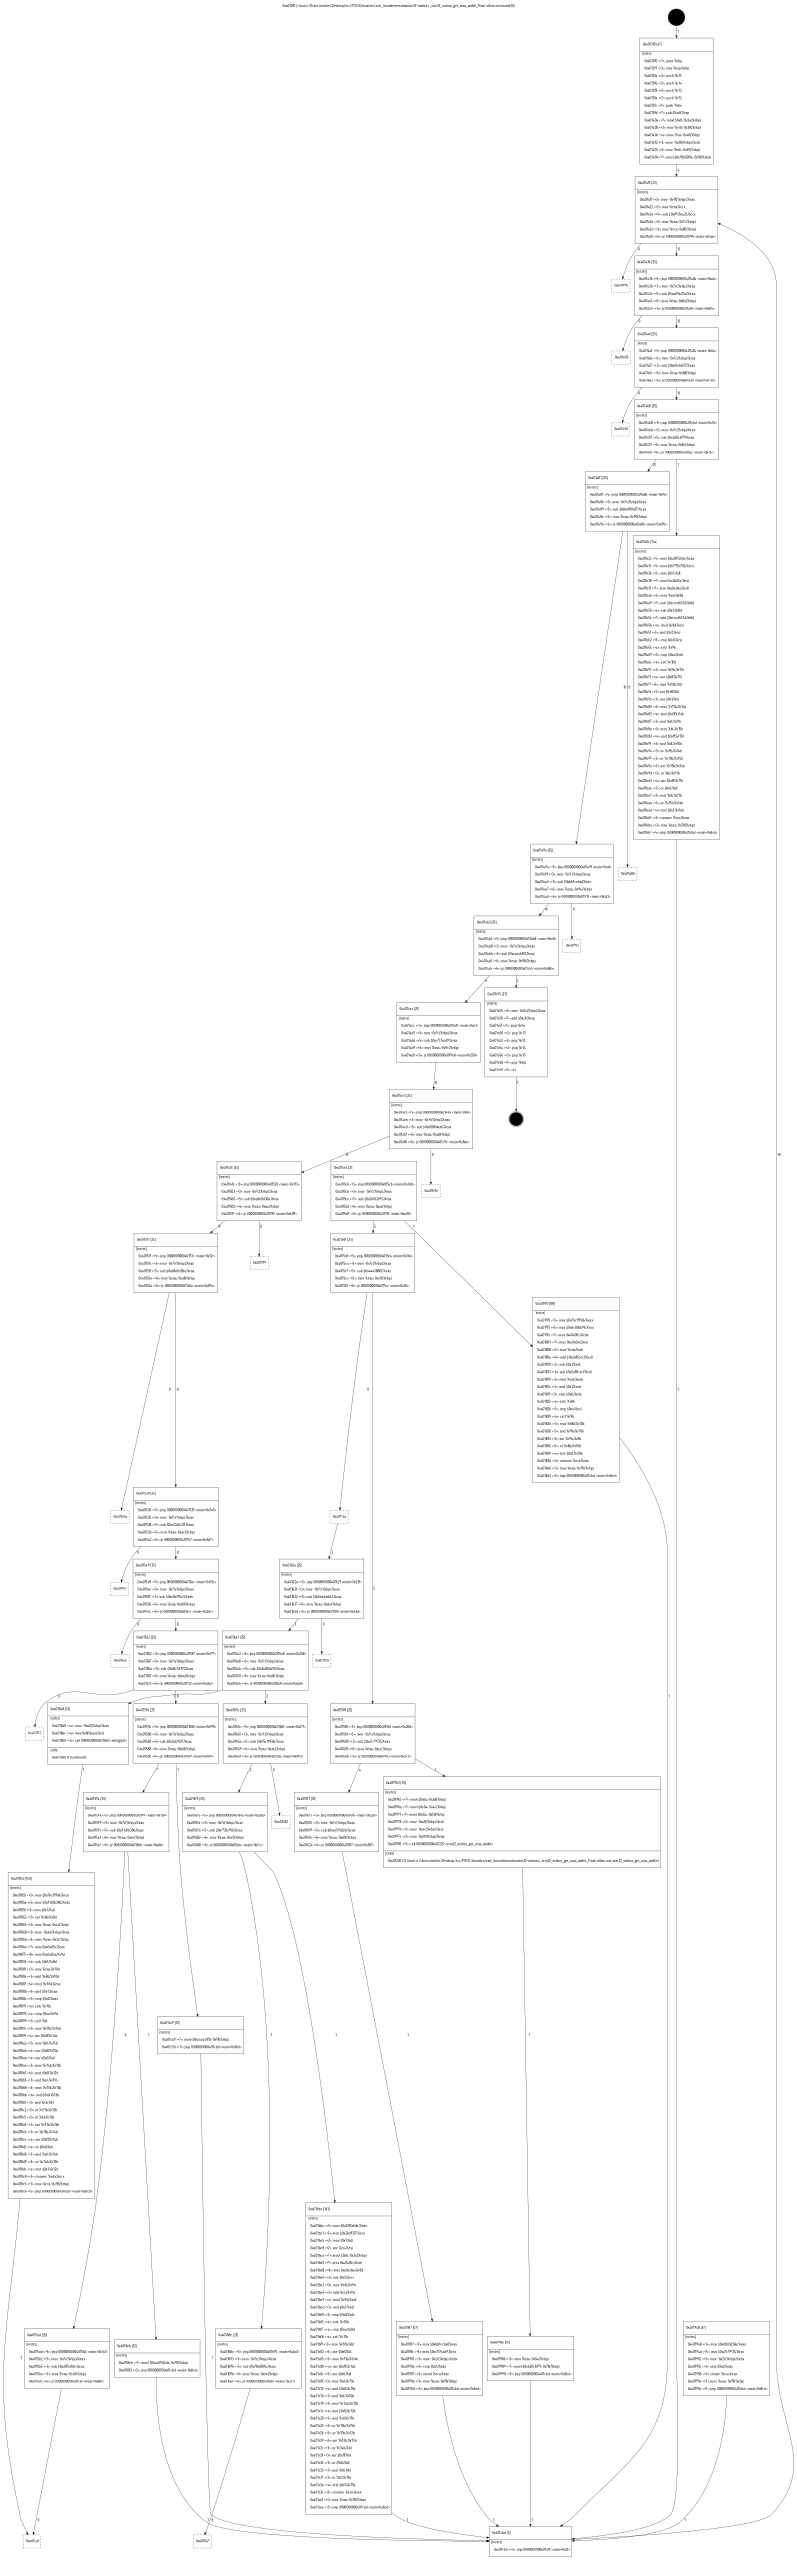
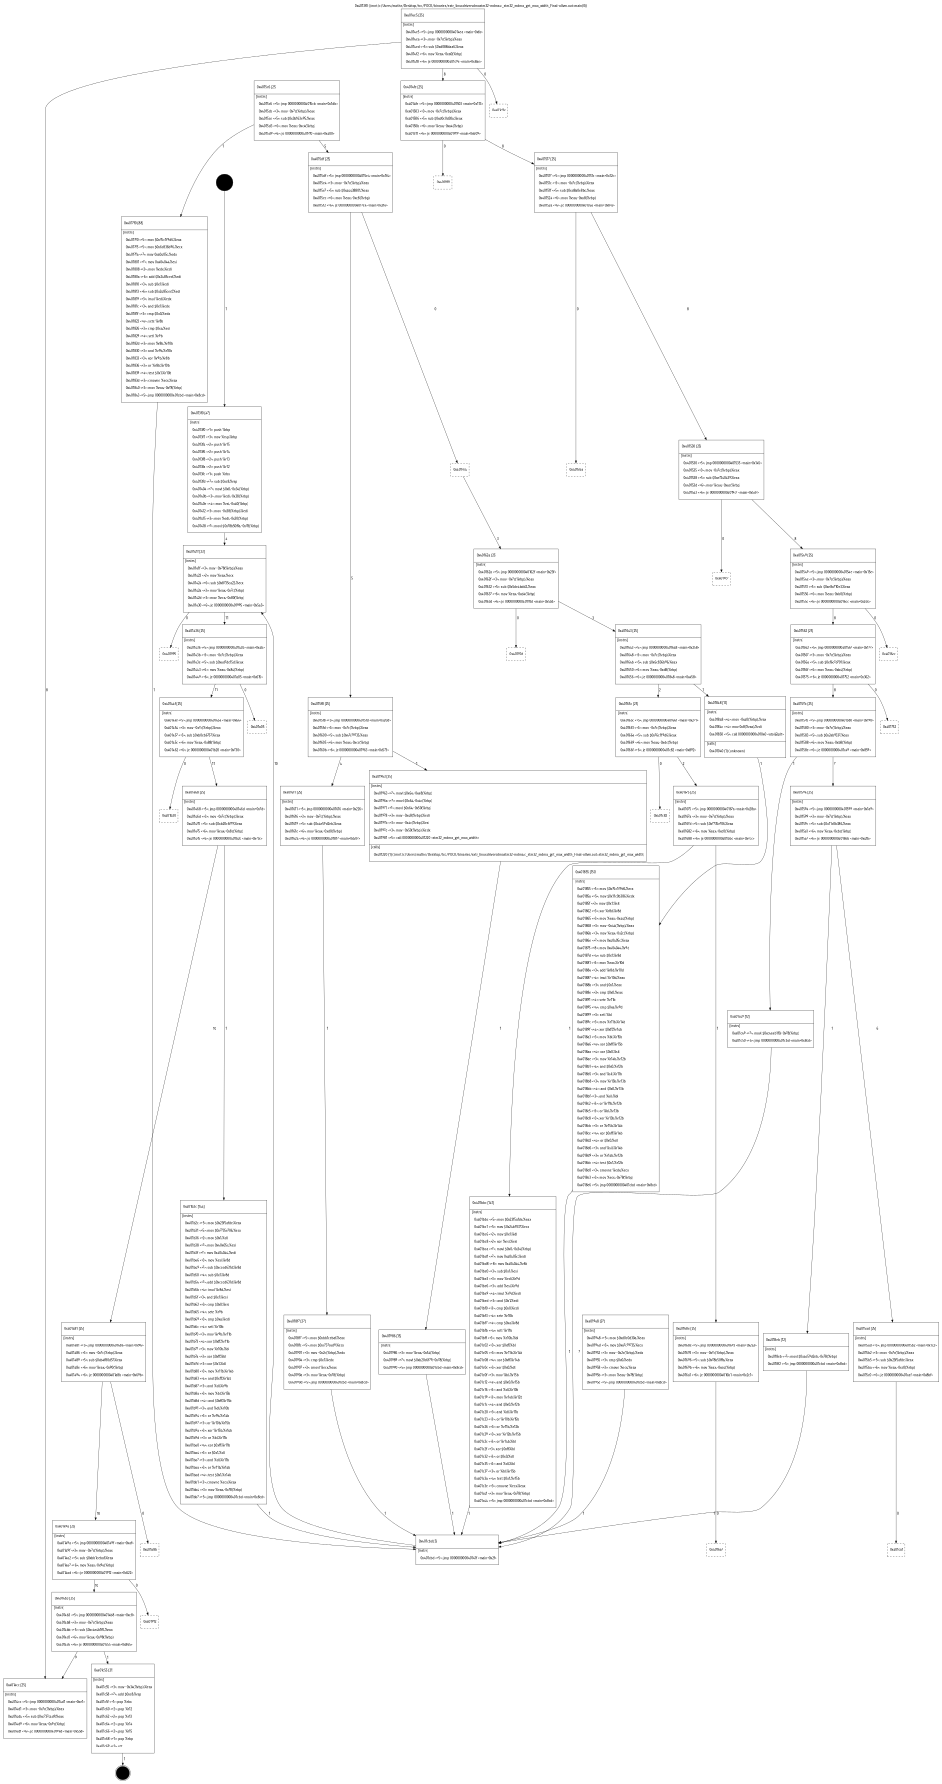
edge "0x4014cc [25]" -> "0x4014e5 [25]": reversed
edge "0x401855 [150]" -> "0x401caf": now "0x401855 [150]" -> "0x401cbd [5]"
